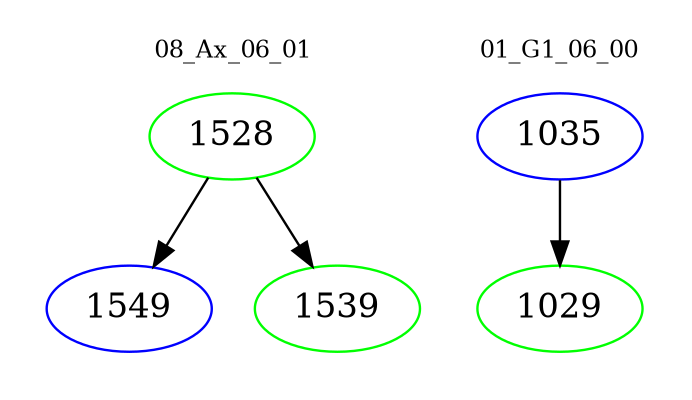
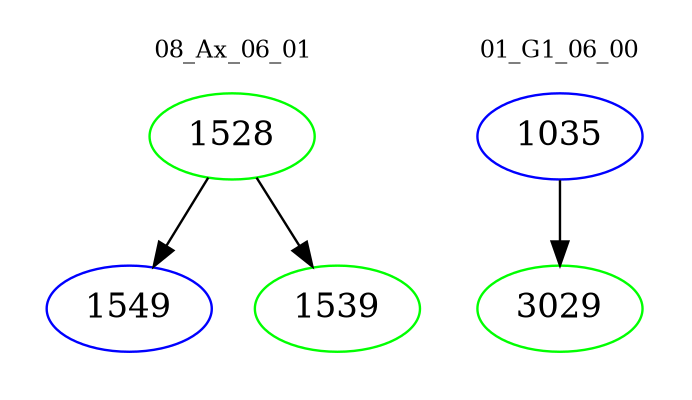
node "1029": label "1029" -> "3029"
